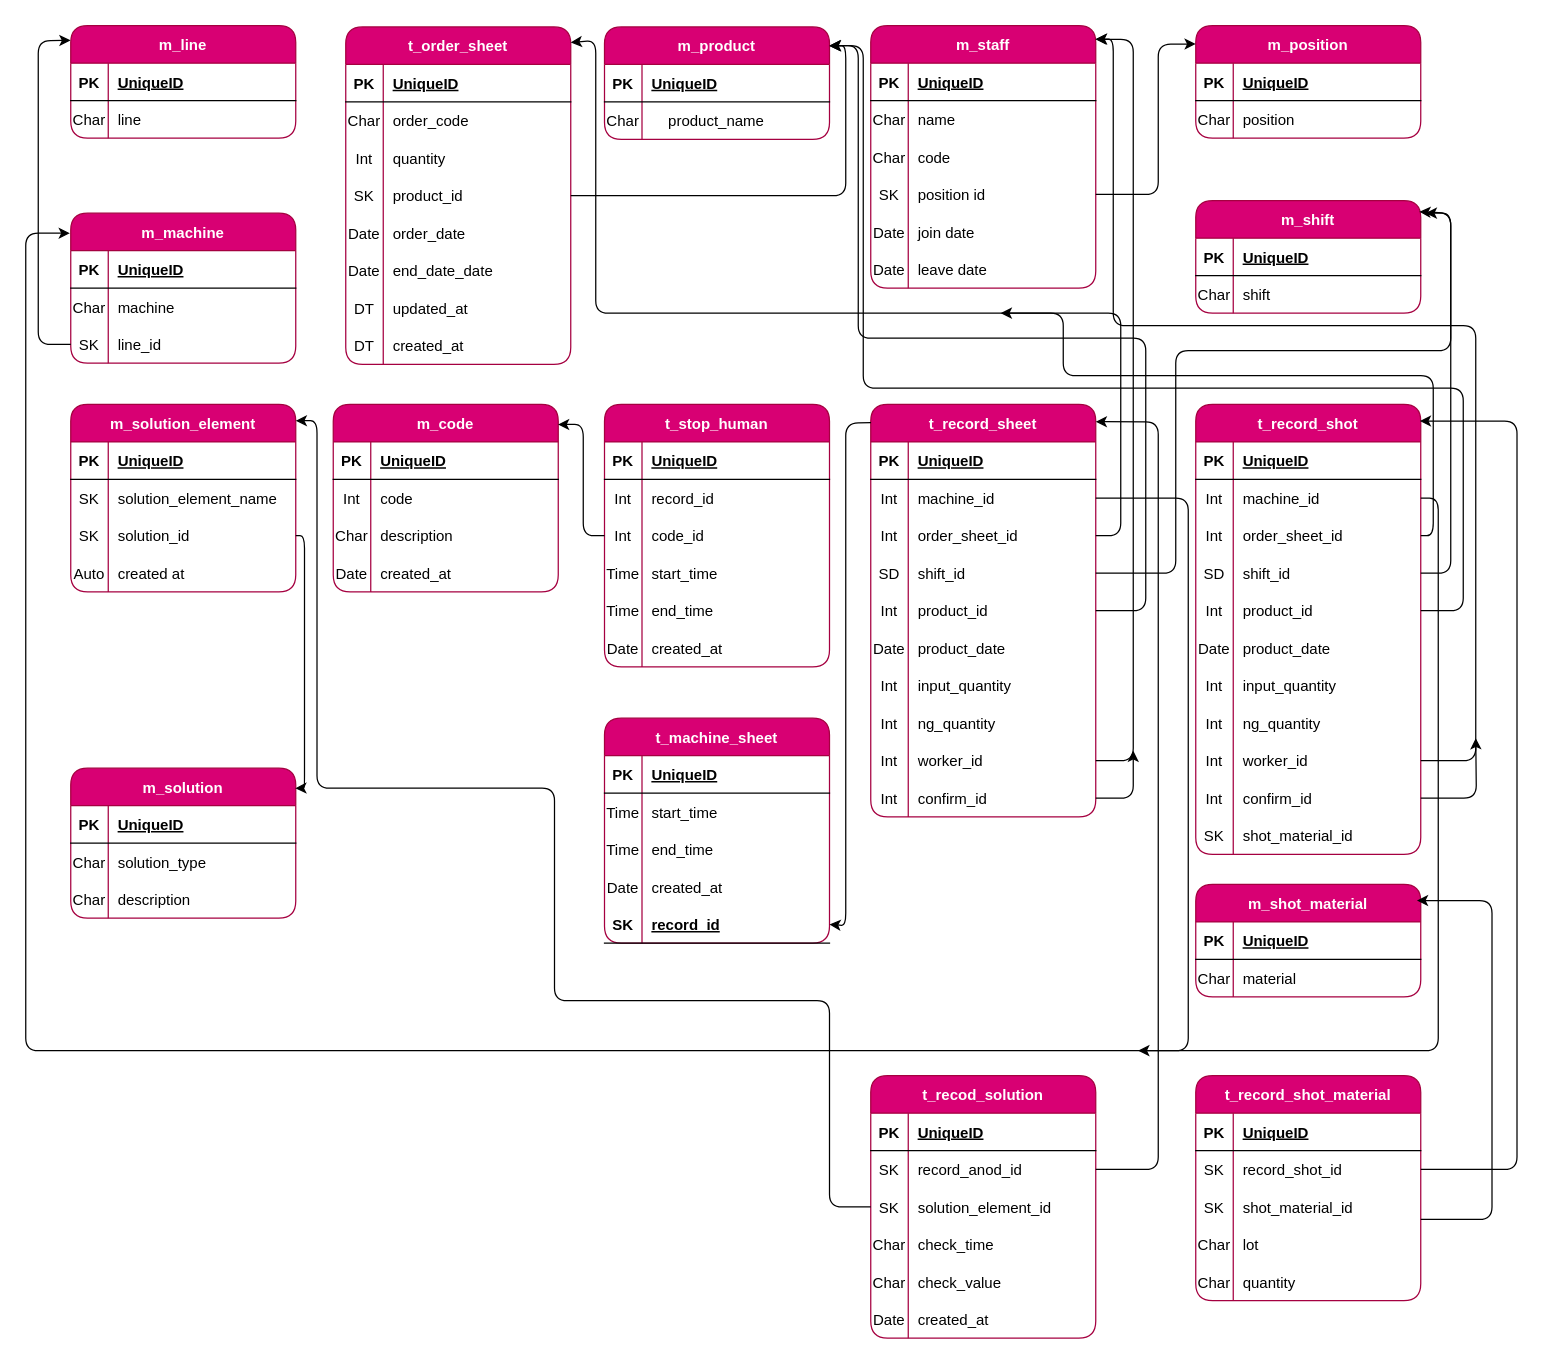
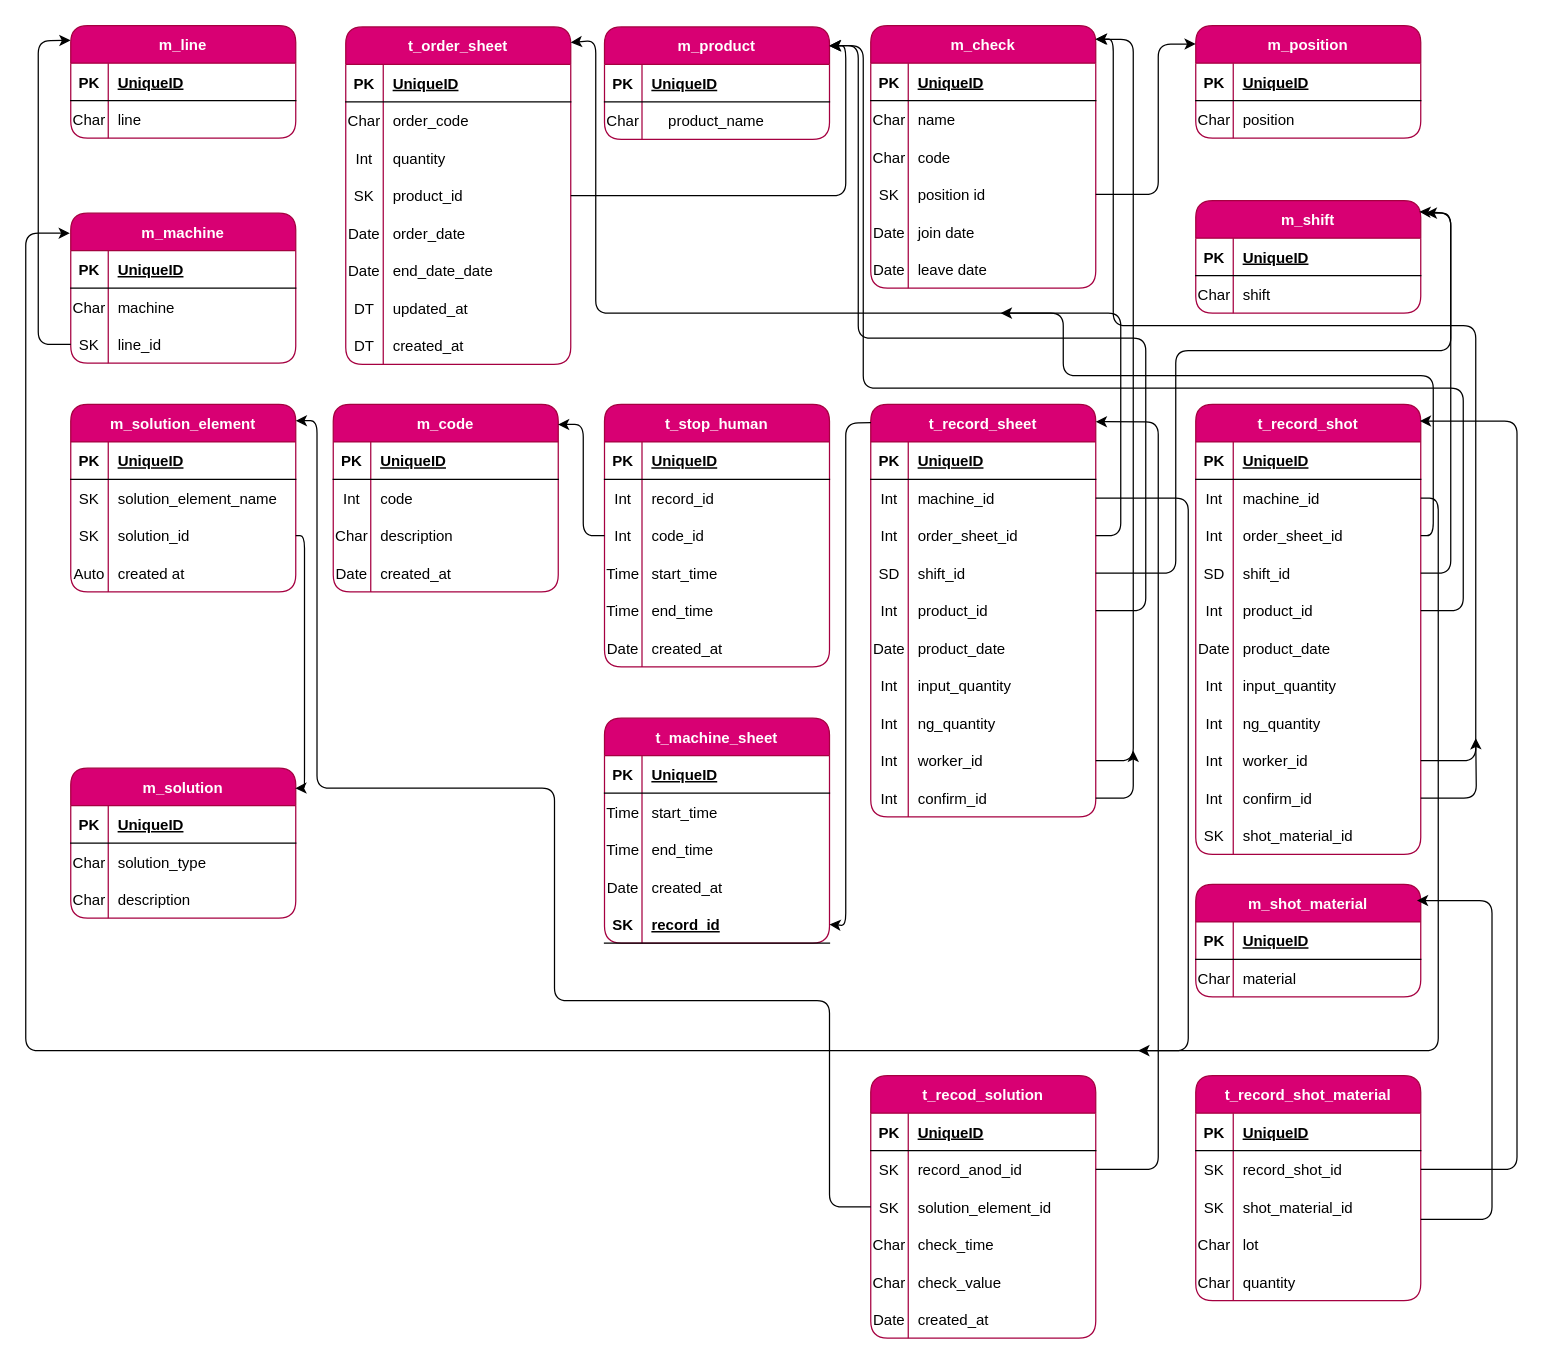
node "m_staff": label "m_staff" -> "m_check"
